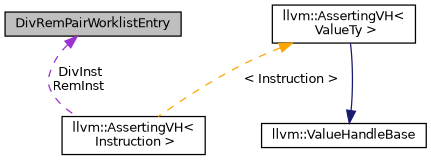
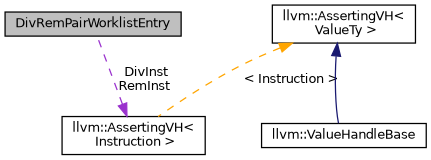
edge "llvm::AssertingVH< ValueTy >" -> "llvm::ValueHandleBase": reversed
edge "llvm::AssertingVH< Instruction >" -> "DivRemPairWorklistEntry": reversed
